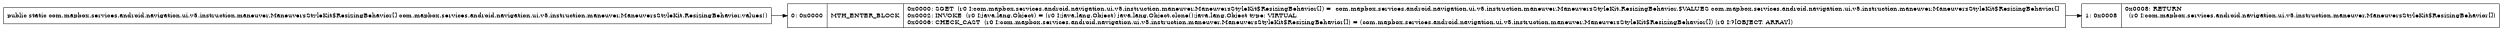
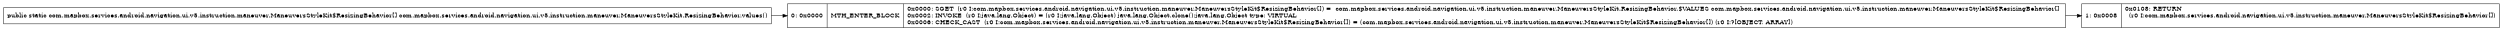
node "1: 0x0008": text "0x0008: RETURN" -> "0x0108: RETURN"
